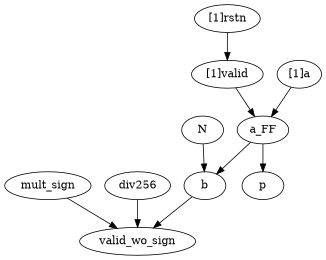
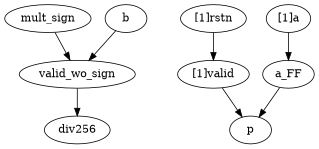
edge "[1]valid" -> "a_FF": now "[1]valid" -> "p"
node "N": removed
edge "a_FF" -> "b": removed
edge "div256" -> "valid_wo_sign": reversed
